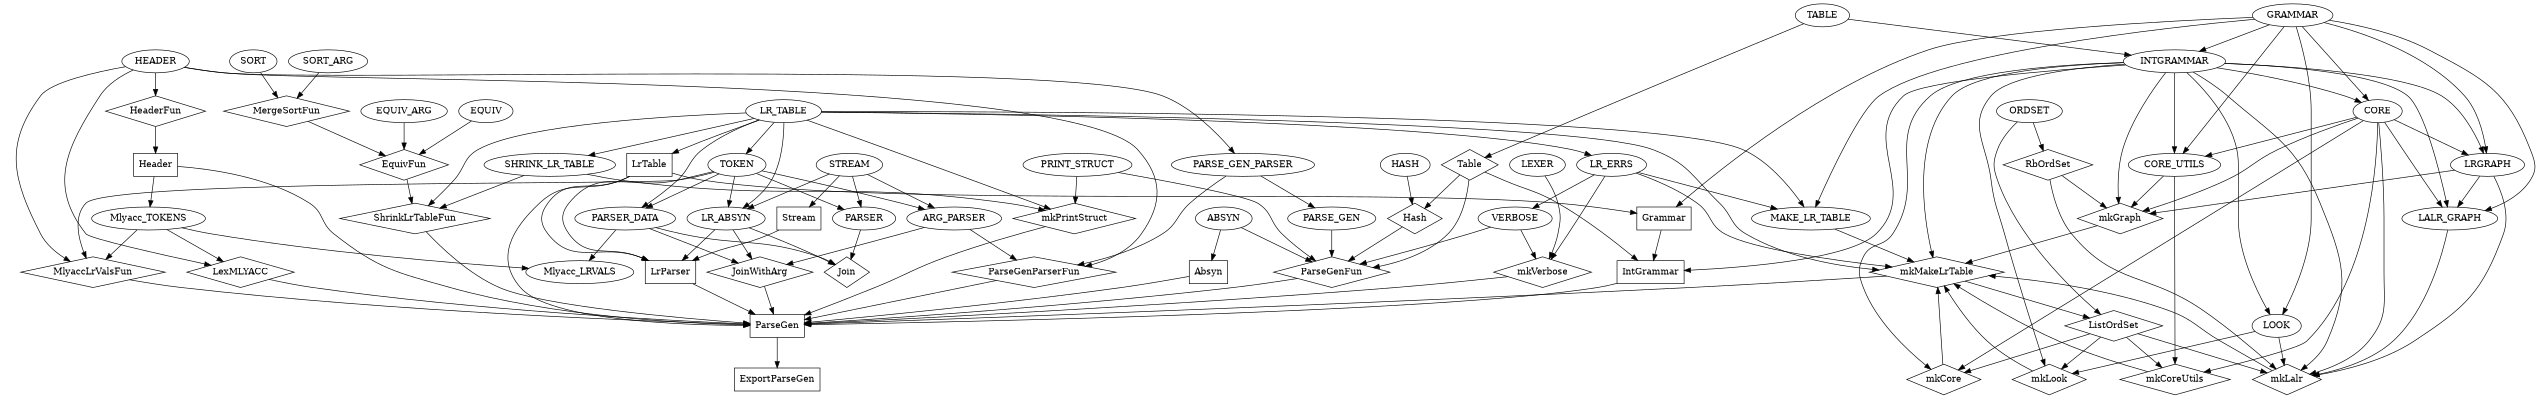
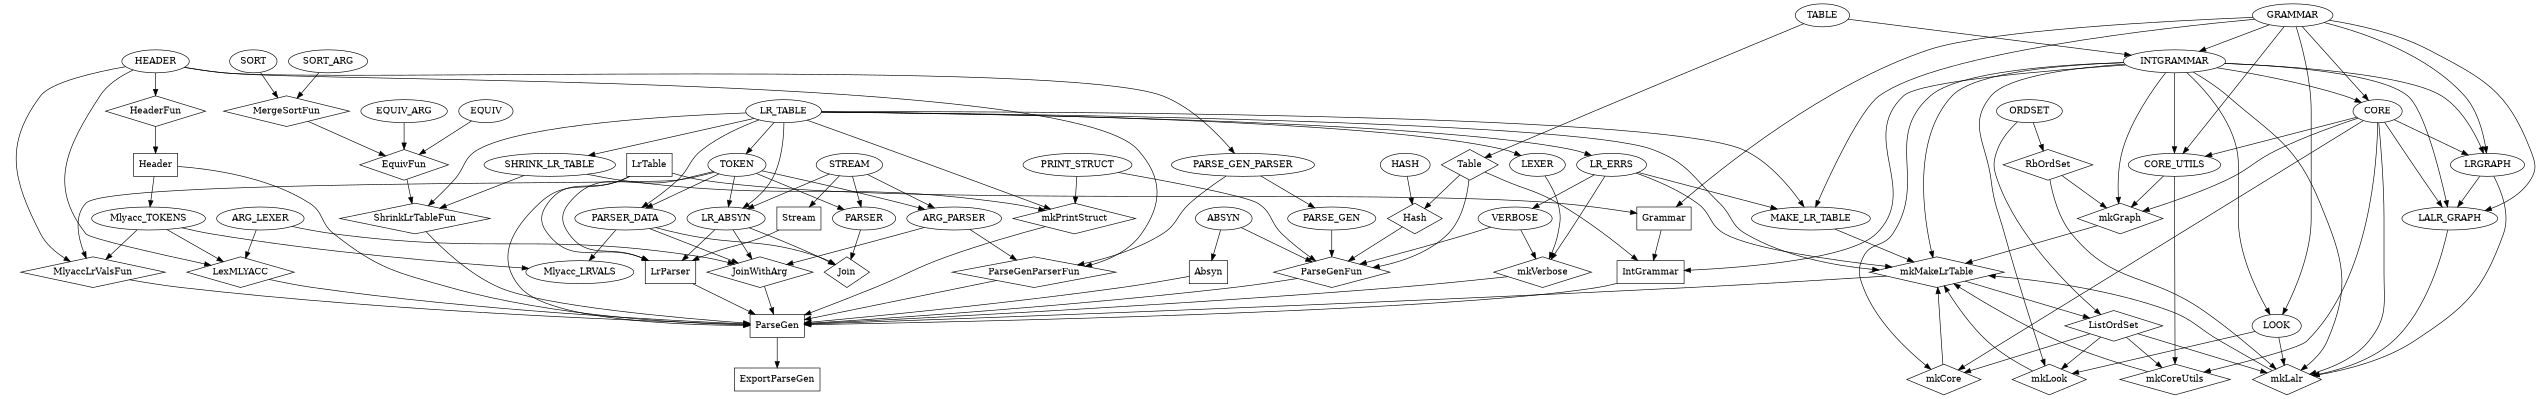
edge "LR_TABLE" -> "LrTable": now "LR_TABLE" -> "LEXER"
edge "LRGRAPH" -> "mkGraph": removed
node "ARG_LEXER": added
